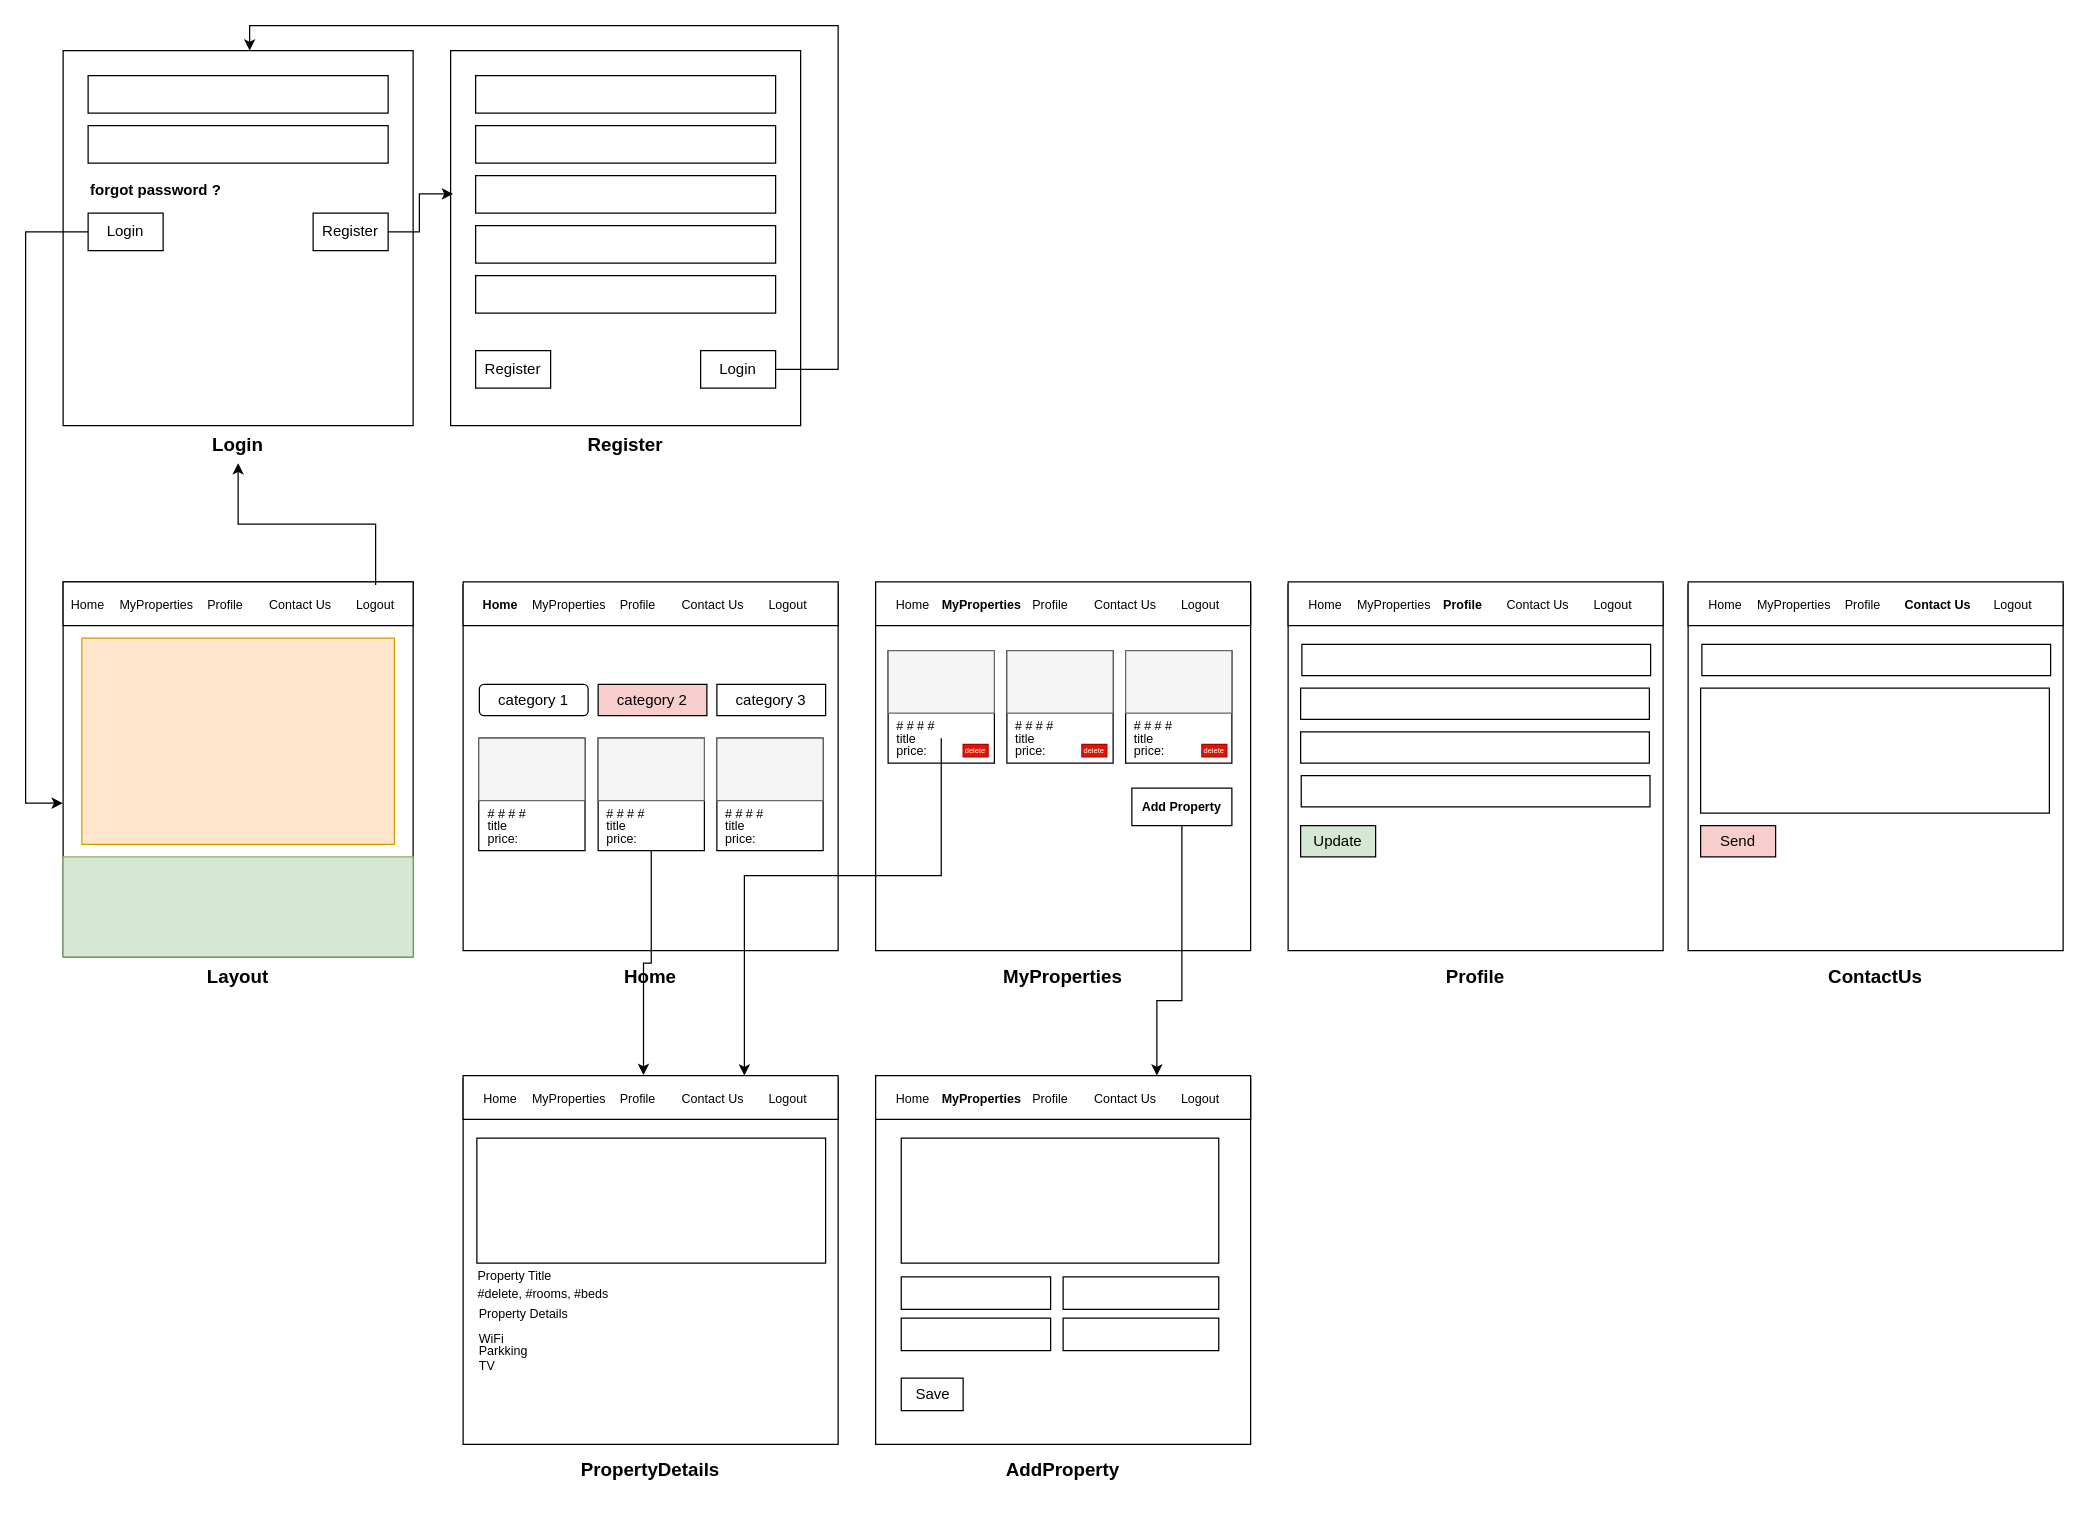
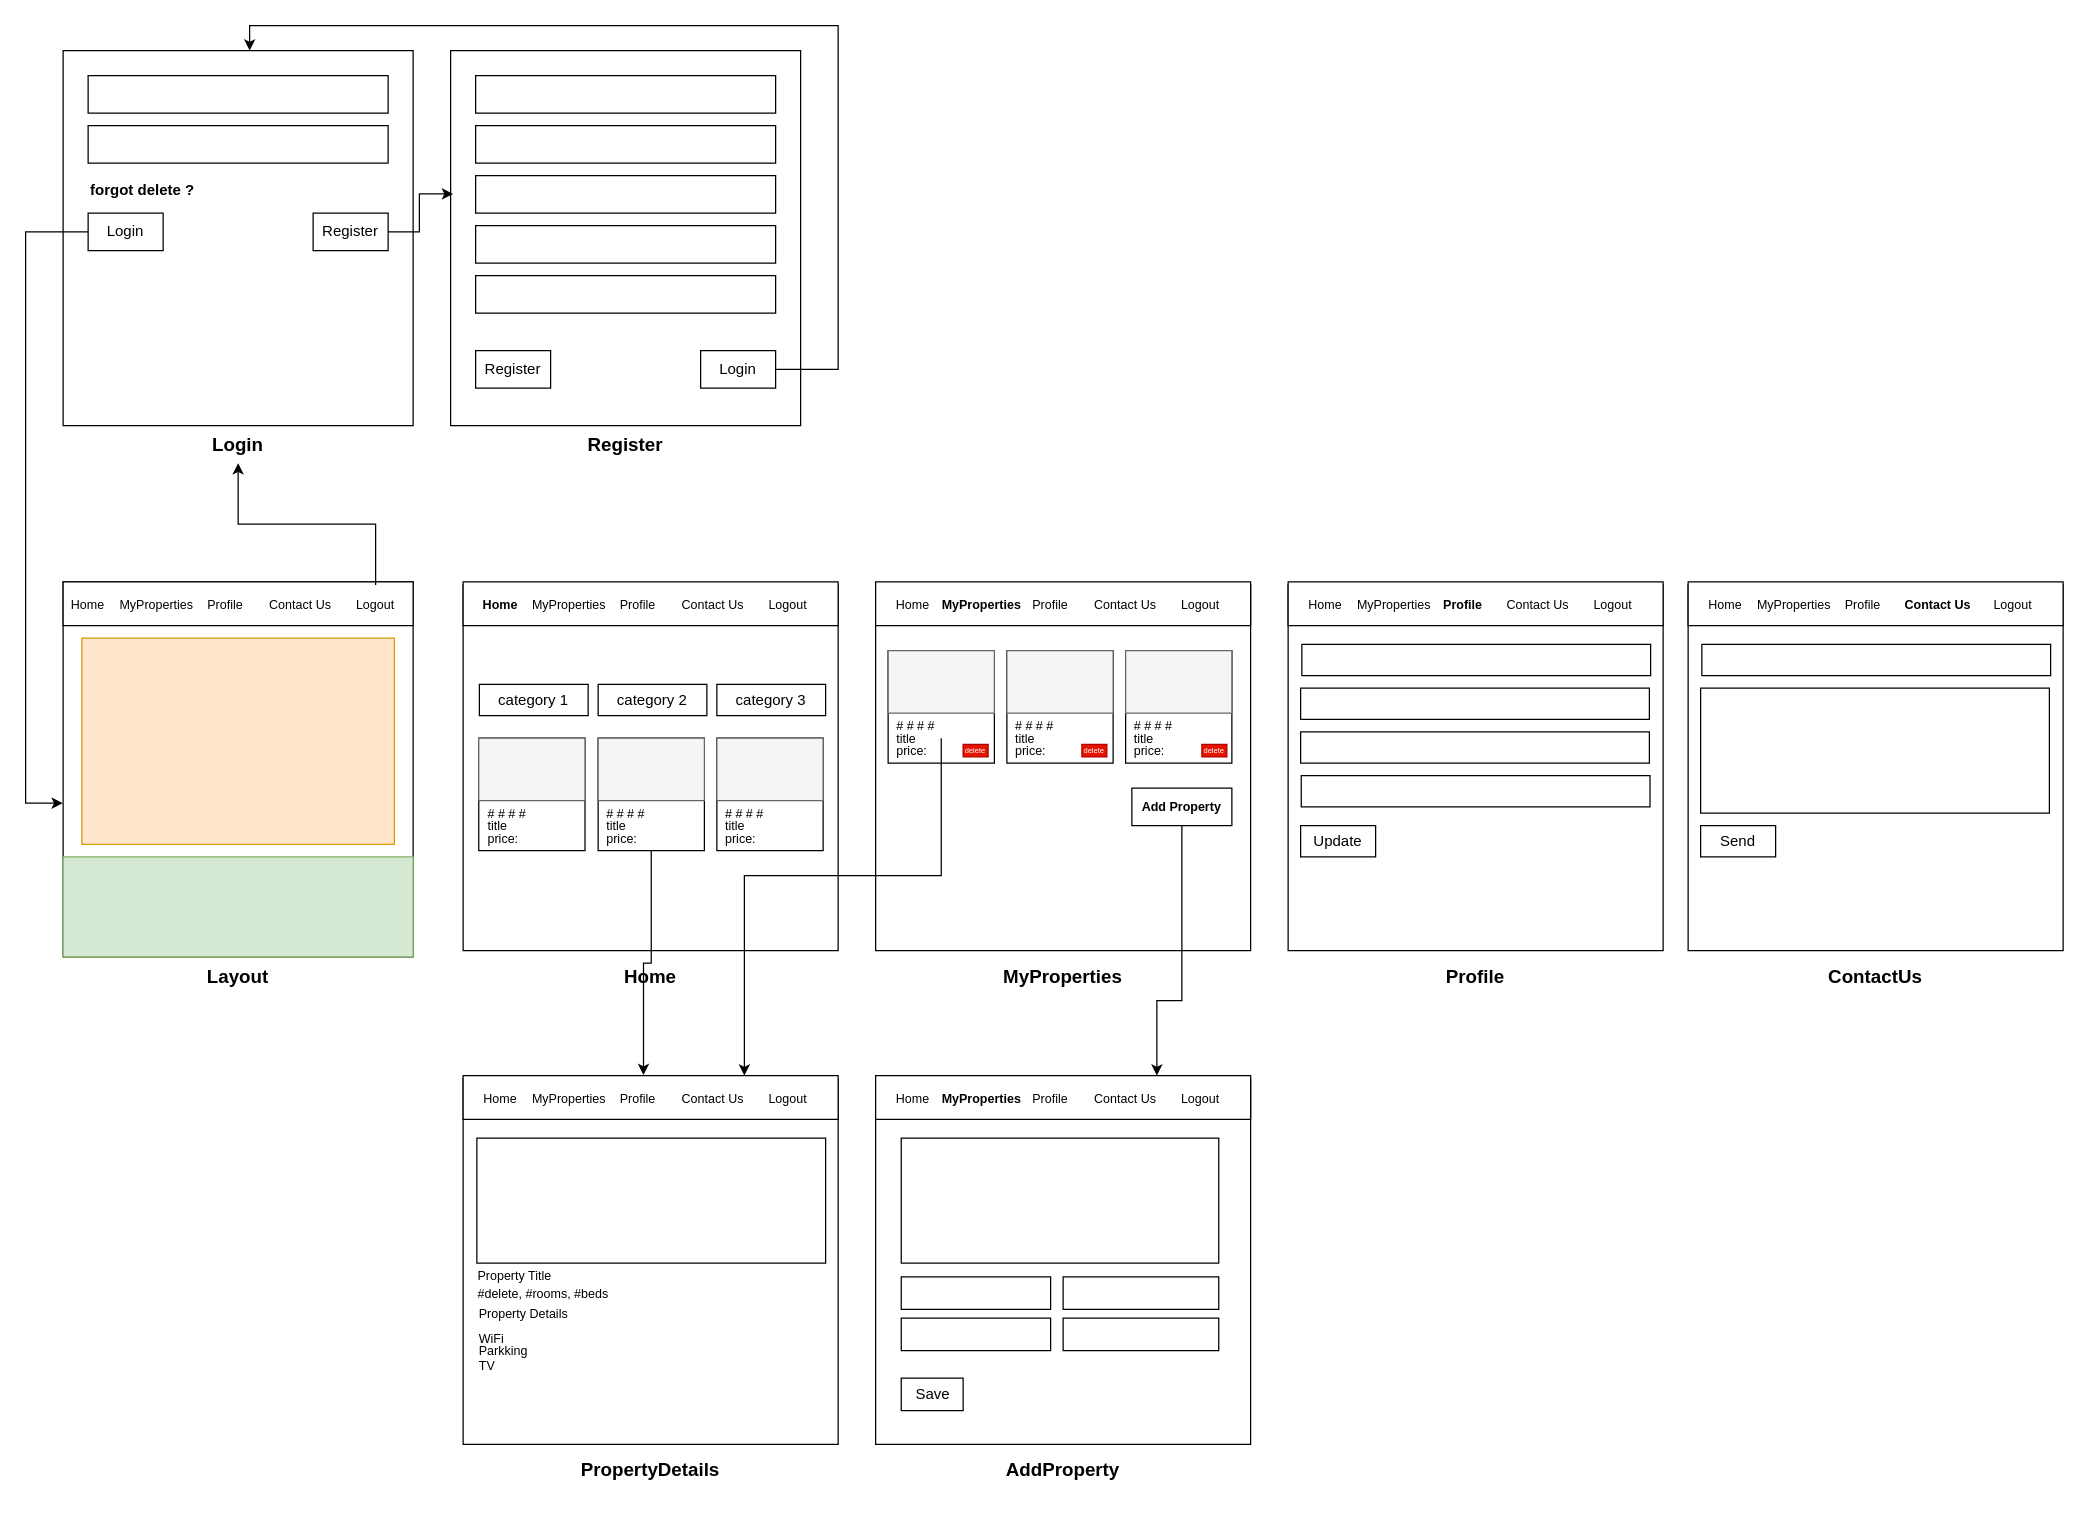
node "forgot password ?": label "forgot password ?" -> "forgot delete ?"
node "category 1": shape rounded rectangle -> rectangle
node "category 2": fillcolor #f8cecc -> #ffffff
node "Update": fillcolor #d5e8d4 -> #ffffff
node "Send": fillcolor #f8cecc -> #ffffff
